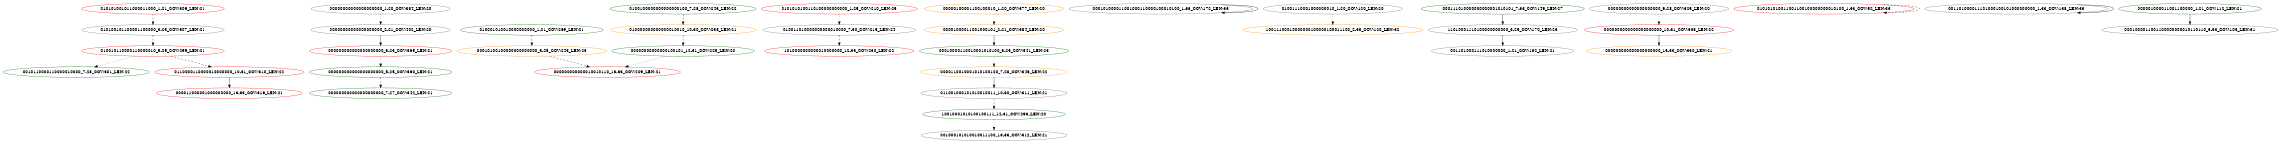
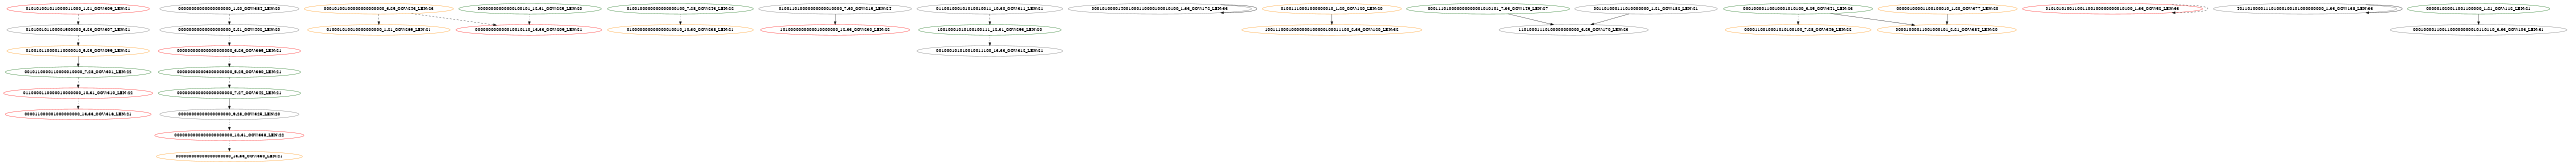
node "0101010100110100000000000_1-25_COV:210_LEN:25": removed
node "000101000011001000110000100010100_1-33_COV:172_LEN:33": label "000101000011001000110000100010100_1-33_COV:172_LEN:33" -> "000101000014001000110000100010100_1-33_COV:172_LEN:33"
node "01001110001000000010_1-20_COV:120_LEN:20": color gray40 -> darkorange
node "001101000011101000100101000000000_1-33_COV:138_LEN:33": label "001101000011101000100101000000000_1-33_COV:138_LEN:33" -> "401101000011101000100101000000000_1-33_COV:138_LEN:33"
node "000001000011001100000_1-21_COV:112_LEN:21": label "000001000011001100000_1-21_COV:112_LEN:21" -> "000001020011001100000_1-21_COV:112_LEN:21"
edge "00000000000000000000_1-20_COV:384_LEN:20" -> "00000000000000000000_2-21_COV:402_LEN:20": style dotted -> dashed
edge "0100100000000000000100_7-28_COV:243_LEN:22" -> "010000000000000010010_10-30_COV:238_LEN:21": style dashed -> dotted
edge "00000100001100100010_1-20_COV:377_LEN:20" -> "00001000011001000101_2-21_COV:384_LEN:20": style dotted -> solid
edge "01001110001000000010_1-20_COV:120_LEN:20" -> "10011100010000000100000100011100_2-33_COV:120_LEN:32": style dotted -> solid
node "010100101100001100000_3-23_COV:307_LEN:21": label "010100101100001100000_3-23_COV:307_LEN:21" -> "010100101100001500000_3-23_COV:307_LEN:21"
node "010001010010000000000_1-21_COV:269_LEN:21": color darkgreen -> darkorange
edge "00000000000000000000_2-21_COV:402_LEN:20" -> "000000000000000000000_3-23_COV:365_LEN:21": style solid -> dotted
edge "010001010010000000000_1-21_COV:269_LEN:21" -> "00010100100000000000000_3-25_COV:243_LEN:23": reversed
edge "010000000000000010010_10-30_COV:238_LEN:21" -> "00000000000000100101_12-31_COV:225_LEN:20": removed
edge "010011010000000000010000_7-30_COV:215_LEN:24" -> "1010000000000010000000_12-33_COV:230_LEN:22": style dashed -> solid
edge "00001000011001000101_2-21_COV:384_LEN:20" -> "00010000110010001010100_3-25_COV:341_LEN:23": reversed
edge "11010001110100000000000_3-25_COV:170_LEN:23" -> "001101000111010000000_1-21_COV:182_LEN:21": reversed
edge "0000000000000000000000_10-31_COV:338_LEN:22" -> "000000000000000000000_13-33_COV:330_LEN:21": style solid -> dotted
node "010010110000110000010_5-25_COV:299_LEN:21": color red -> darkorange
edge "010010110000110000010_5-25_COV:299_LEN:21" -> "0010110000110000010000_7-28_COV:301_LEN:22": style dotted -> solid
edge "010010110000110000010_5-25_COV:299_LEN:21" -> "0110000110000010000000_10-31_COV:310_LEN:22": now "0010110000110000010000_7-28_COV:301_LEN:22" -> "0110000110000010000000_10-31_COV:310_LEN:22"
node "000000000000000000000_5-25_COV:360_LEN:21": label "000000000000000000000_5-25_COV:360_LEN:21" -> "000000000003000000000_5-25_COV:360_LEN:21"
edge "0110000110000010000000_10-31_COV:310_LEN:22" -> "000011000001000000000_13-33_COV:316_LEN:21": style solid -> dotted
edge "0000110010001010100100_7-28_COV:346_LEN:22" -> "011001000101010010011_10-30_COV:311_LEN:21": removed
edge "000000000000000000000_7-27_COV:342_LEN:21" -> "00000000000000000000_9-28_COV:325_LEN:20": added
